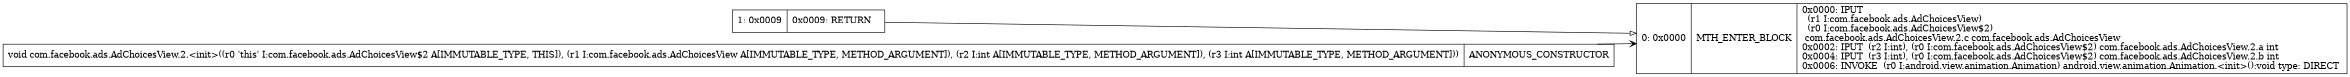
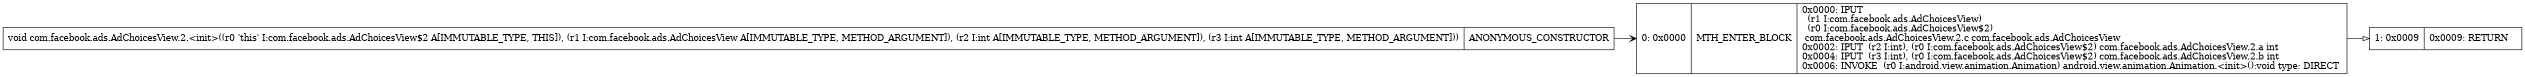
edge "1: 0x0009" -> "0: 0x0000": reversed
